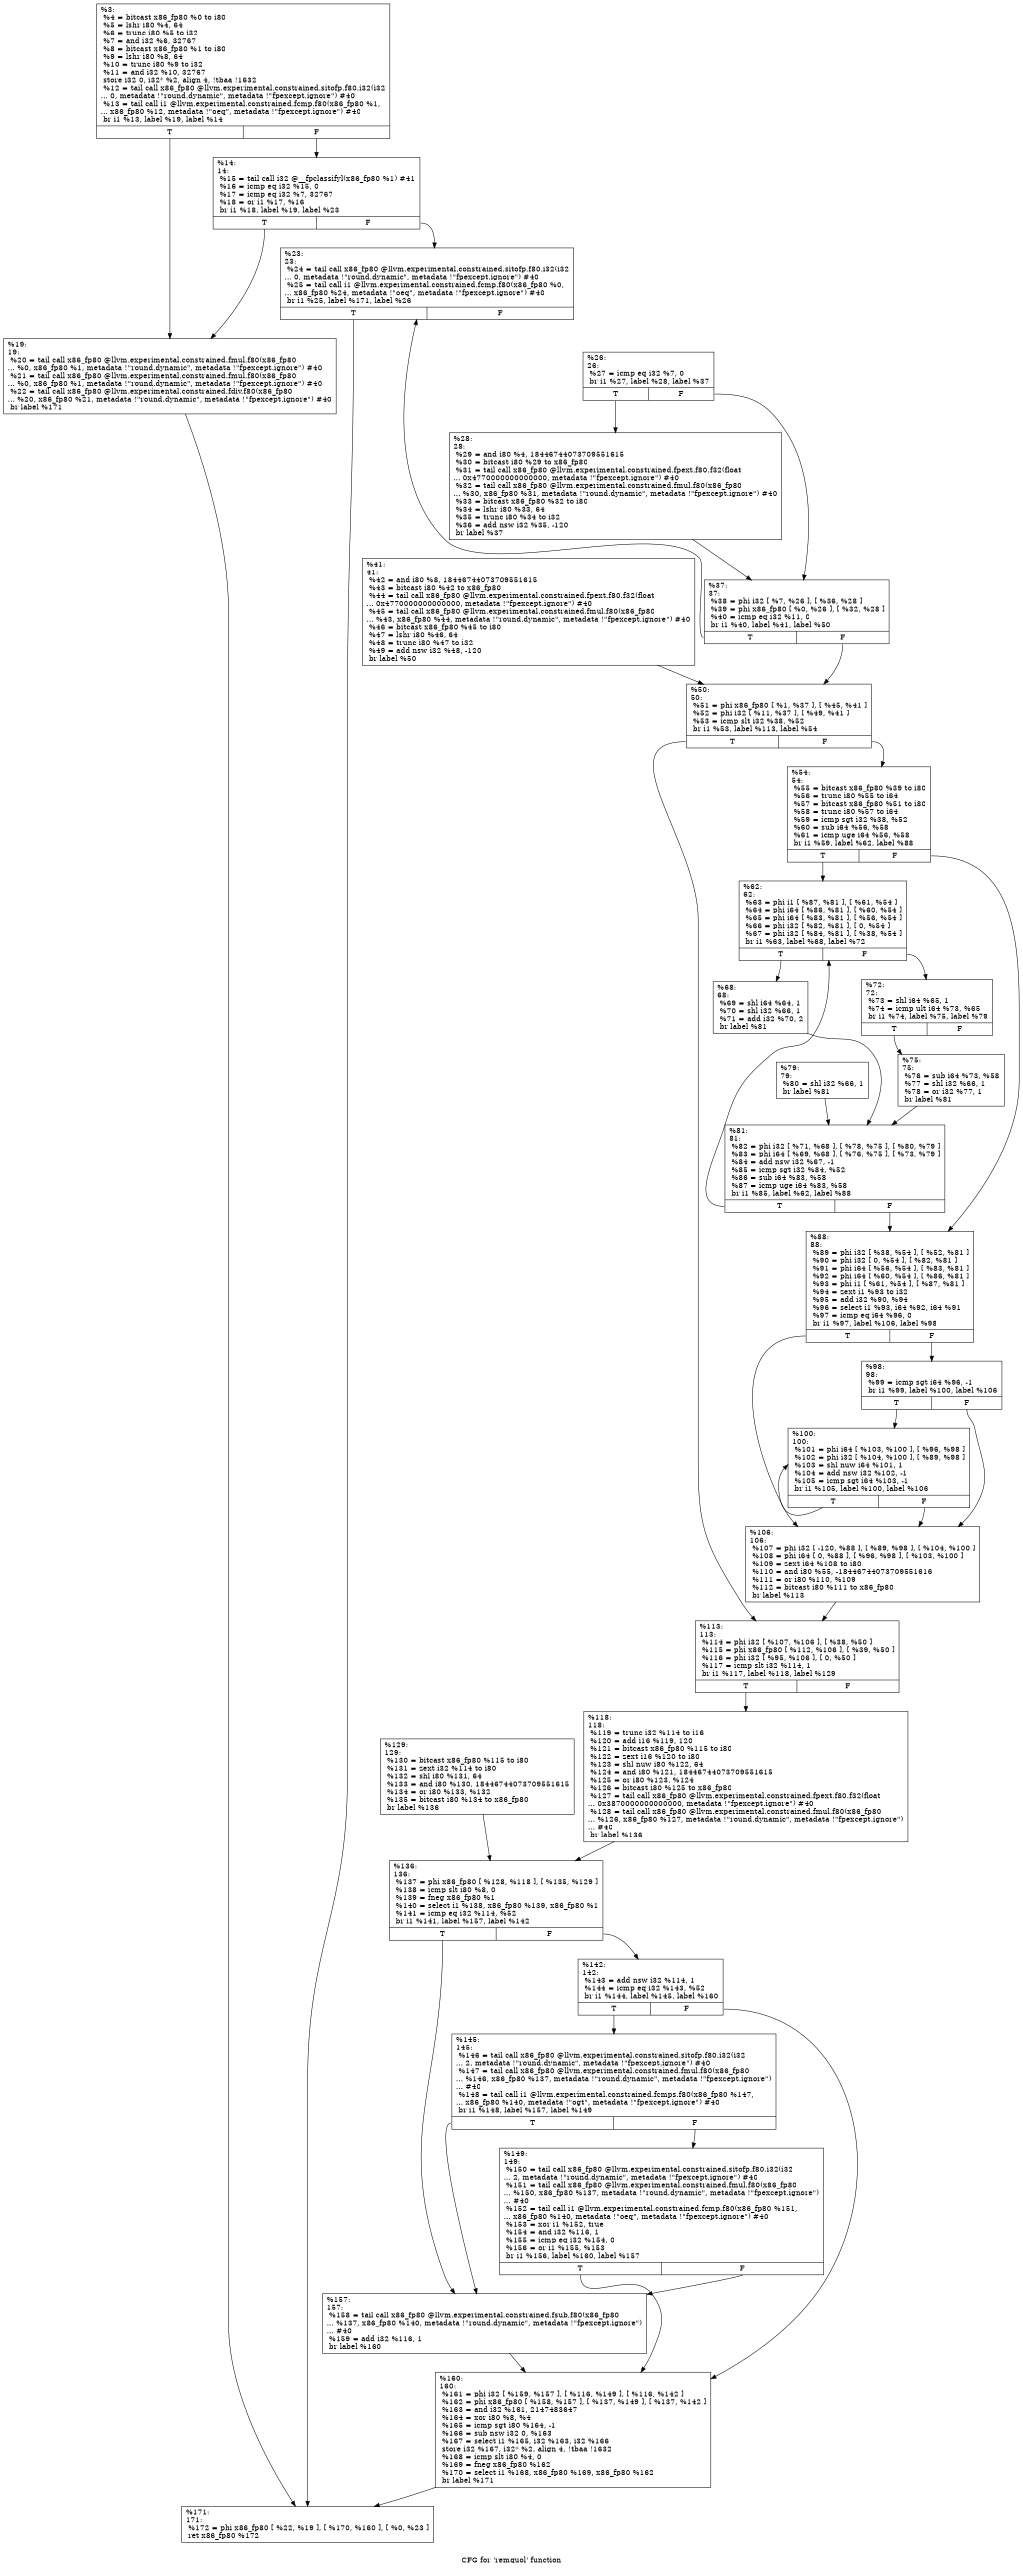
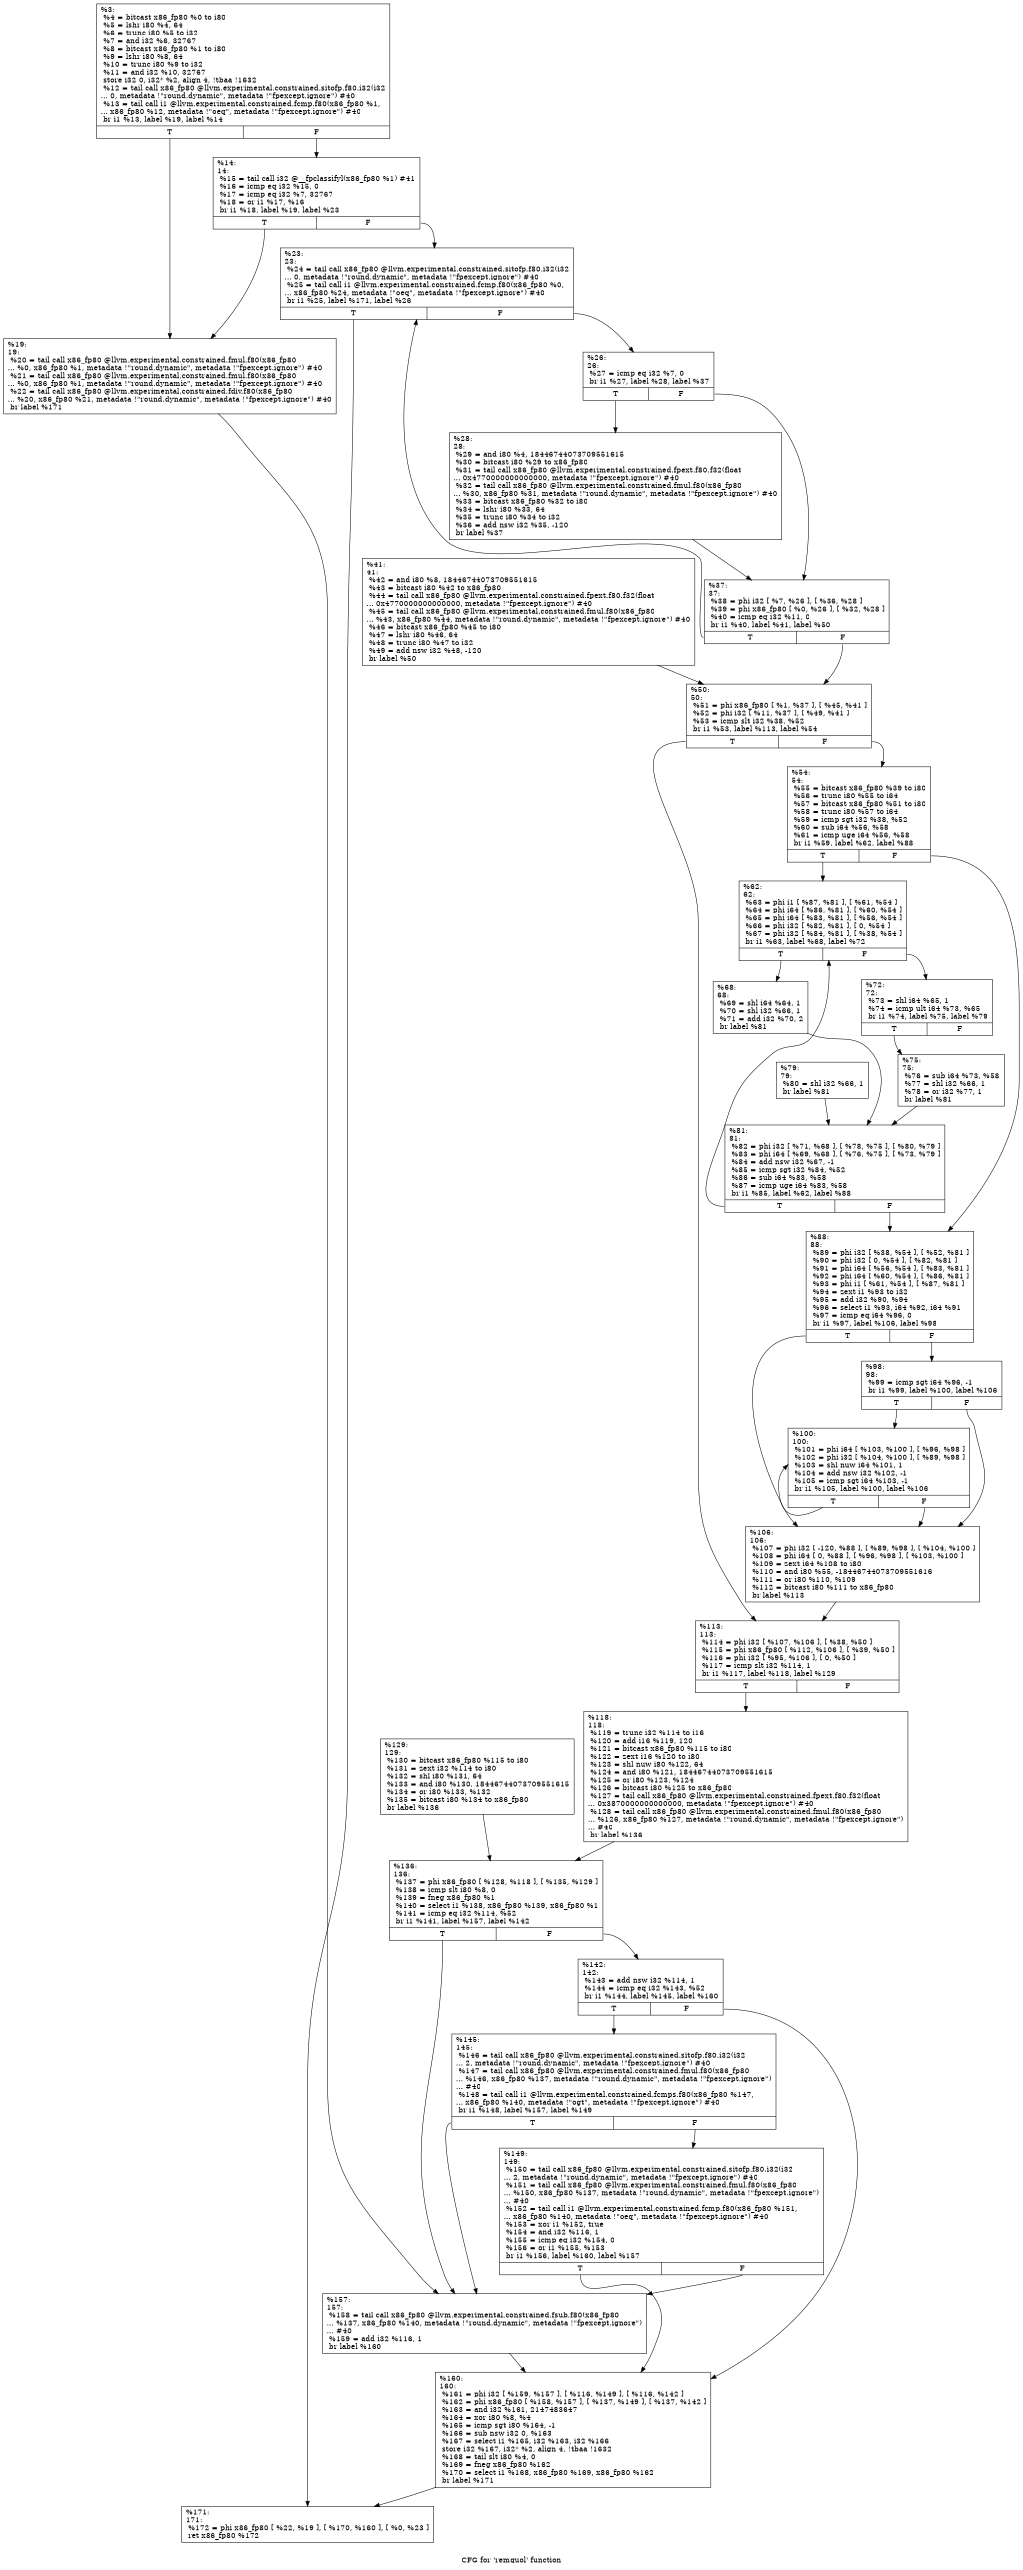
edge "%23:" -> "%26:": added
edge "%19:" -> "%171:": now "%19:" -> "%157:"
node "%160:": text "%168 = icmp slt i80 %4, 0" -> "%168 = tail slt i80 %4, 0"
